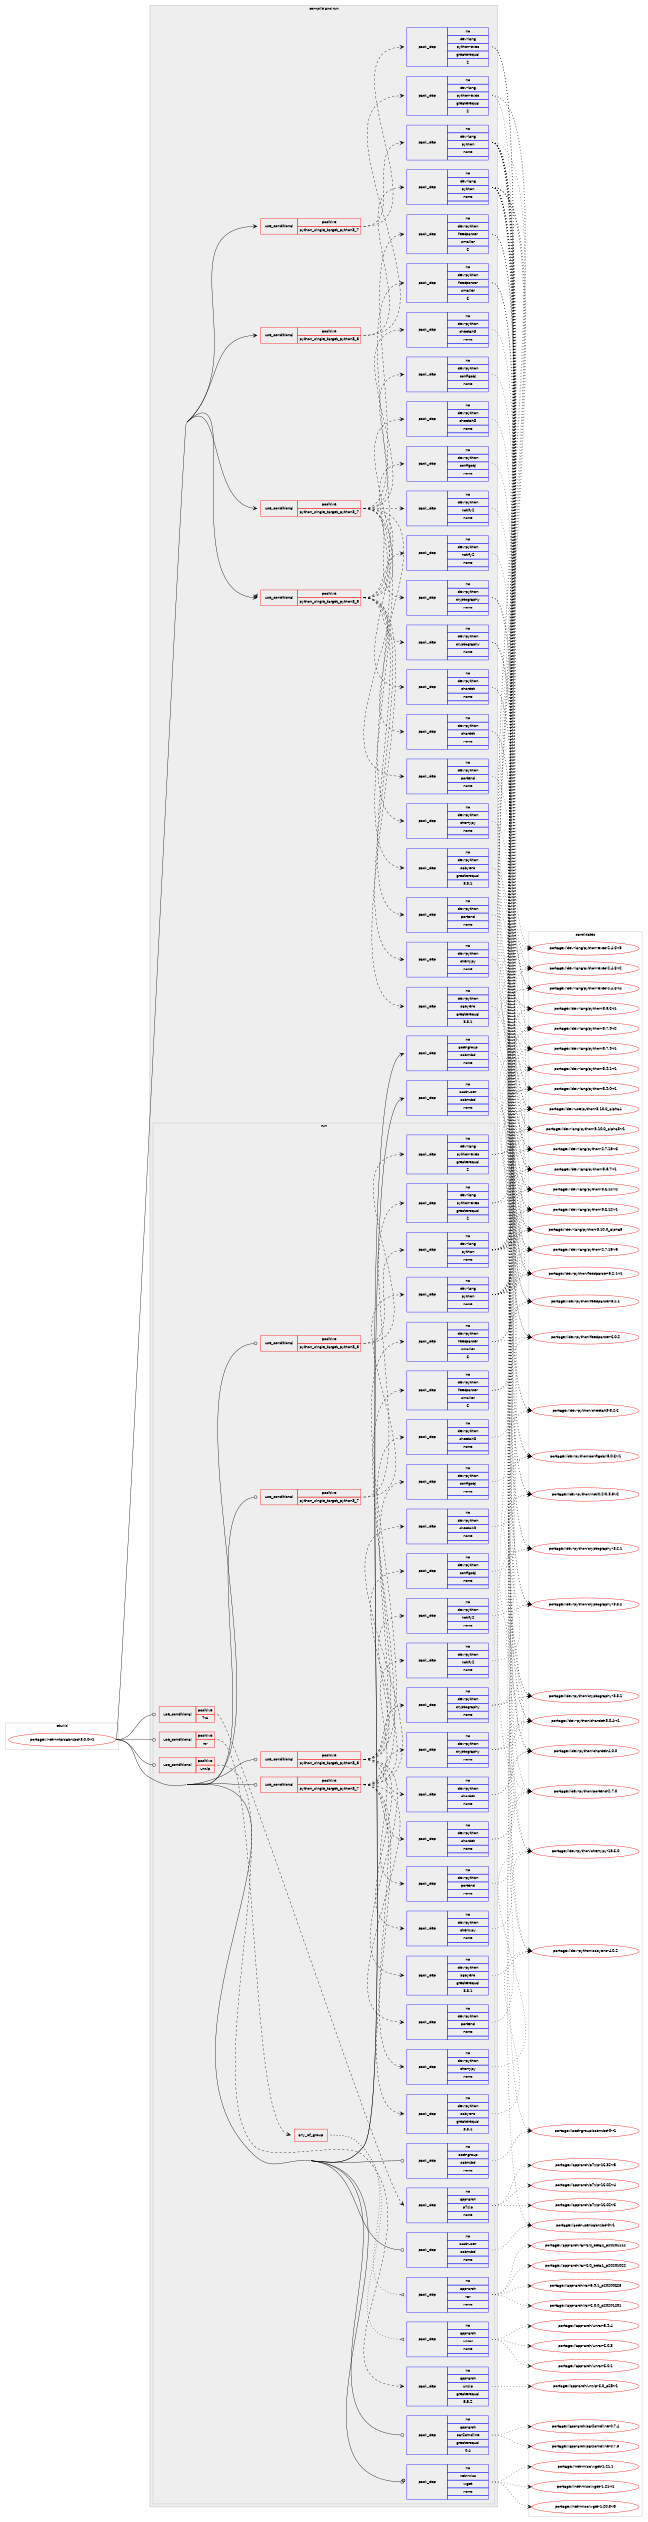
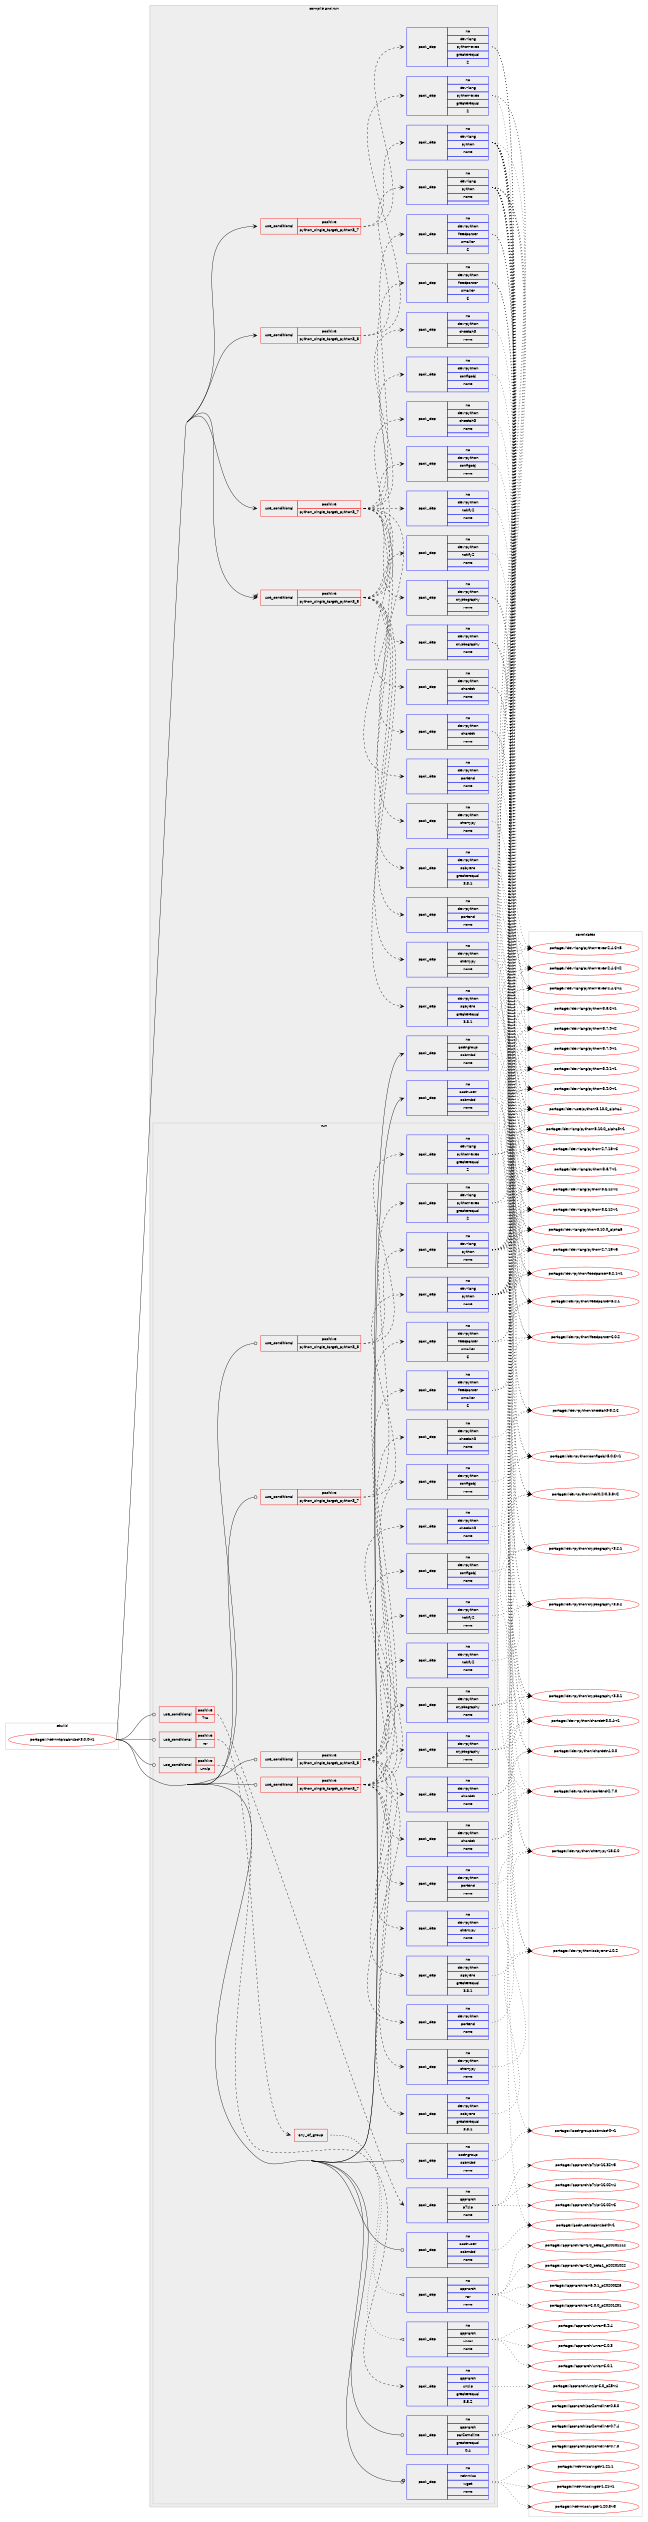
node "portage://app-arch/unzip-6.0_p25-r1": label "portage://app-arch/unzip-6.0_p25-r1" -> "portage://app-arch/unzip-6.0_p25-r4"
node "portage://app-arch/par2cmdline-0.8.0": added
